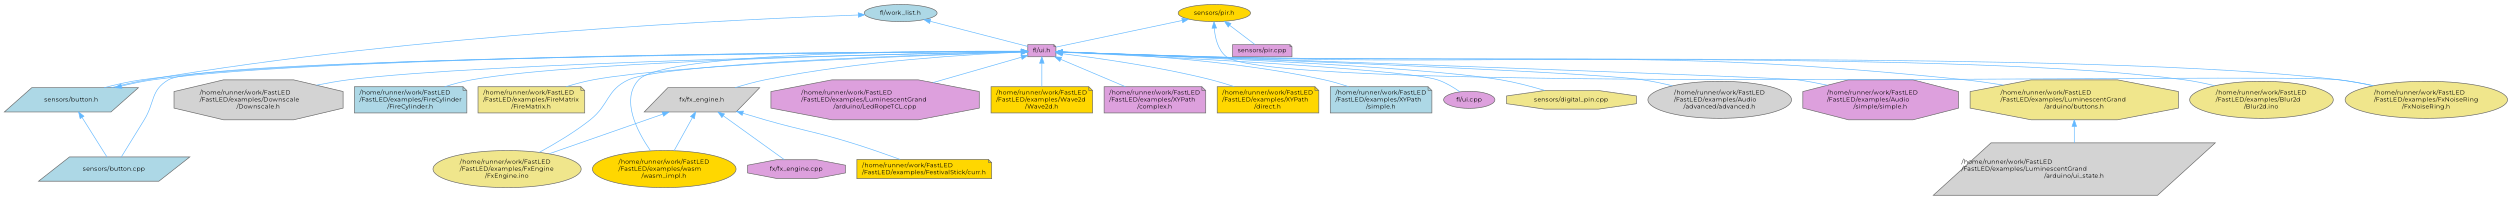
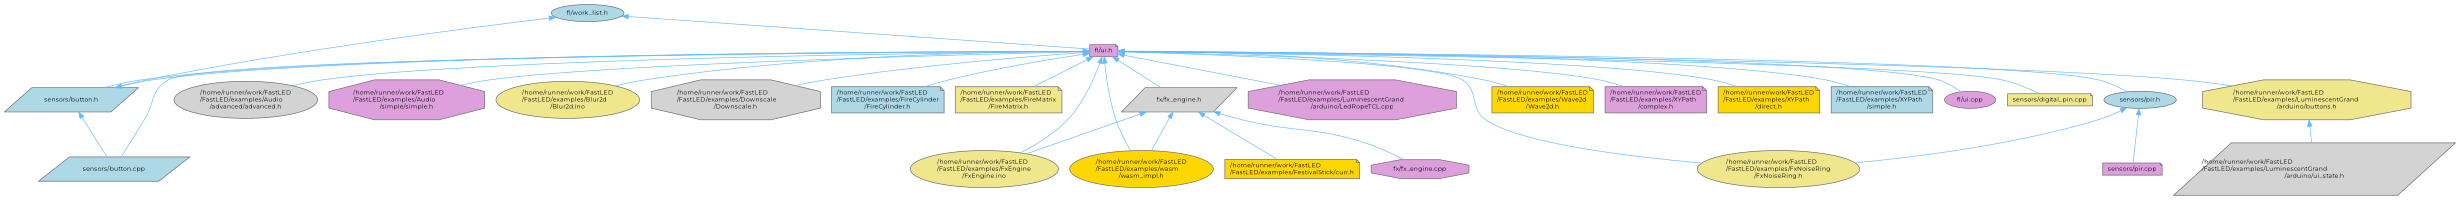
node "sensors/pir.h": fillcolor gold -> lightblue
edge "fl/ui.h" -> "sensors/pir.h": reversed
node "sensors/digital_pin.cpp": shape octagon -> note
